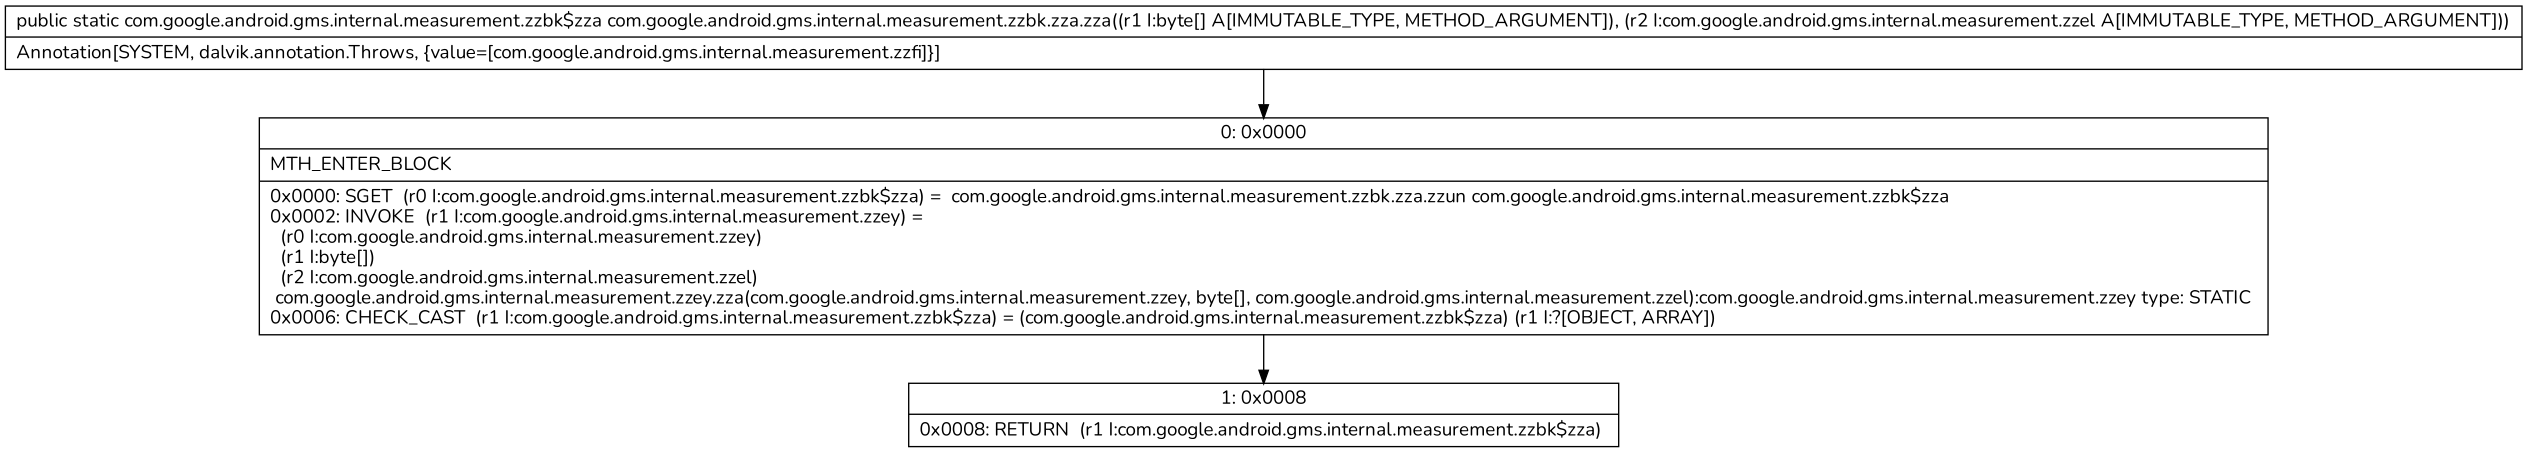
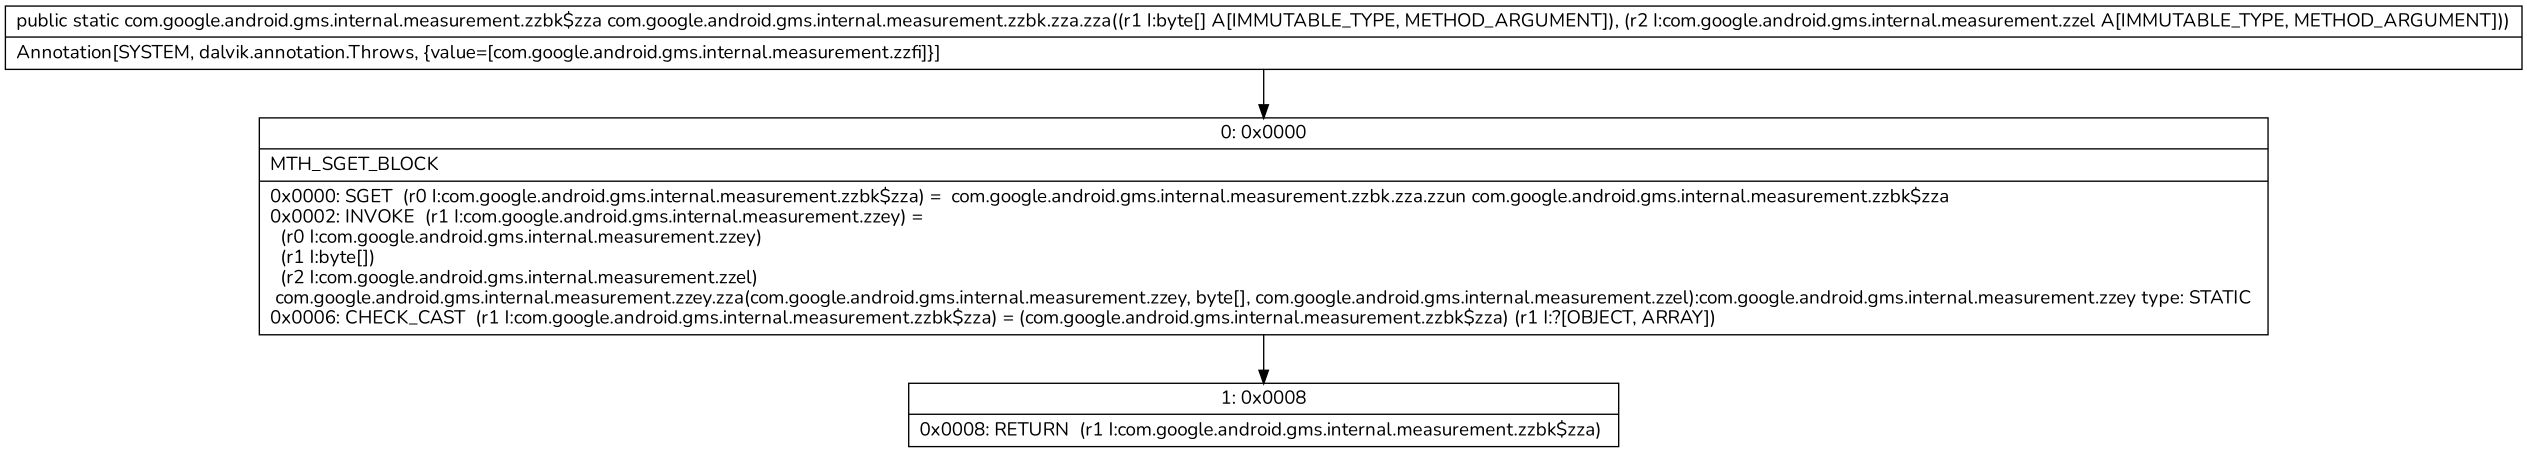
node "0: 0x0000": text "MTH_ENTER_BLOCK" -> "MTH_SGET_BLOCK"
